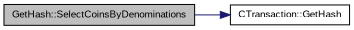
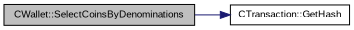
node "GetHash::SelectCoinsByDenominations": label "GetHash::SelectCoinsByDenominations" -> "CWallet::SelectCoinsByDenominations"
